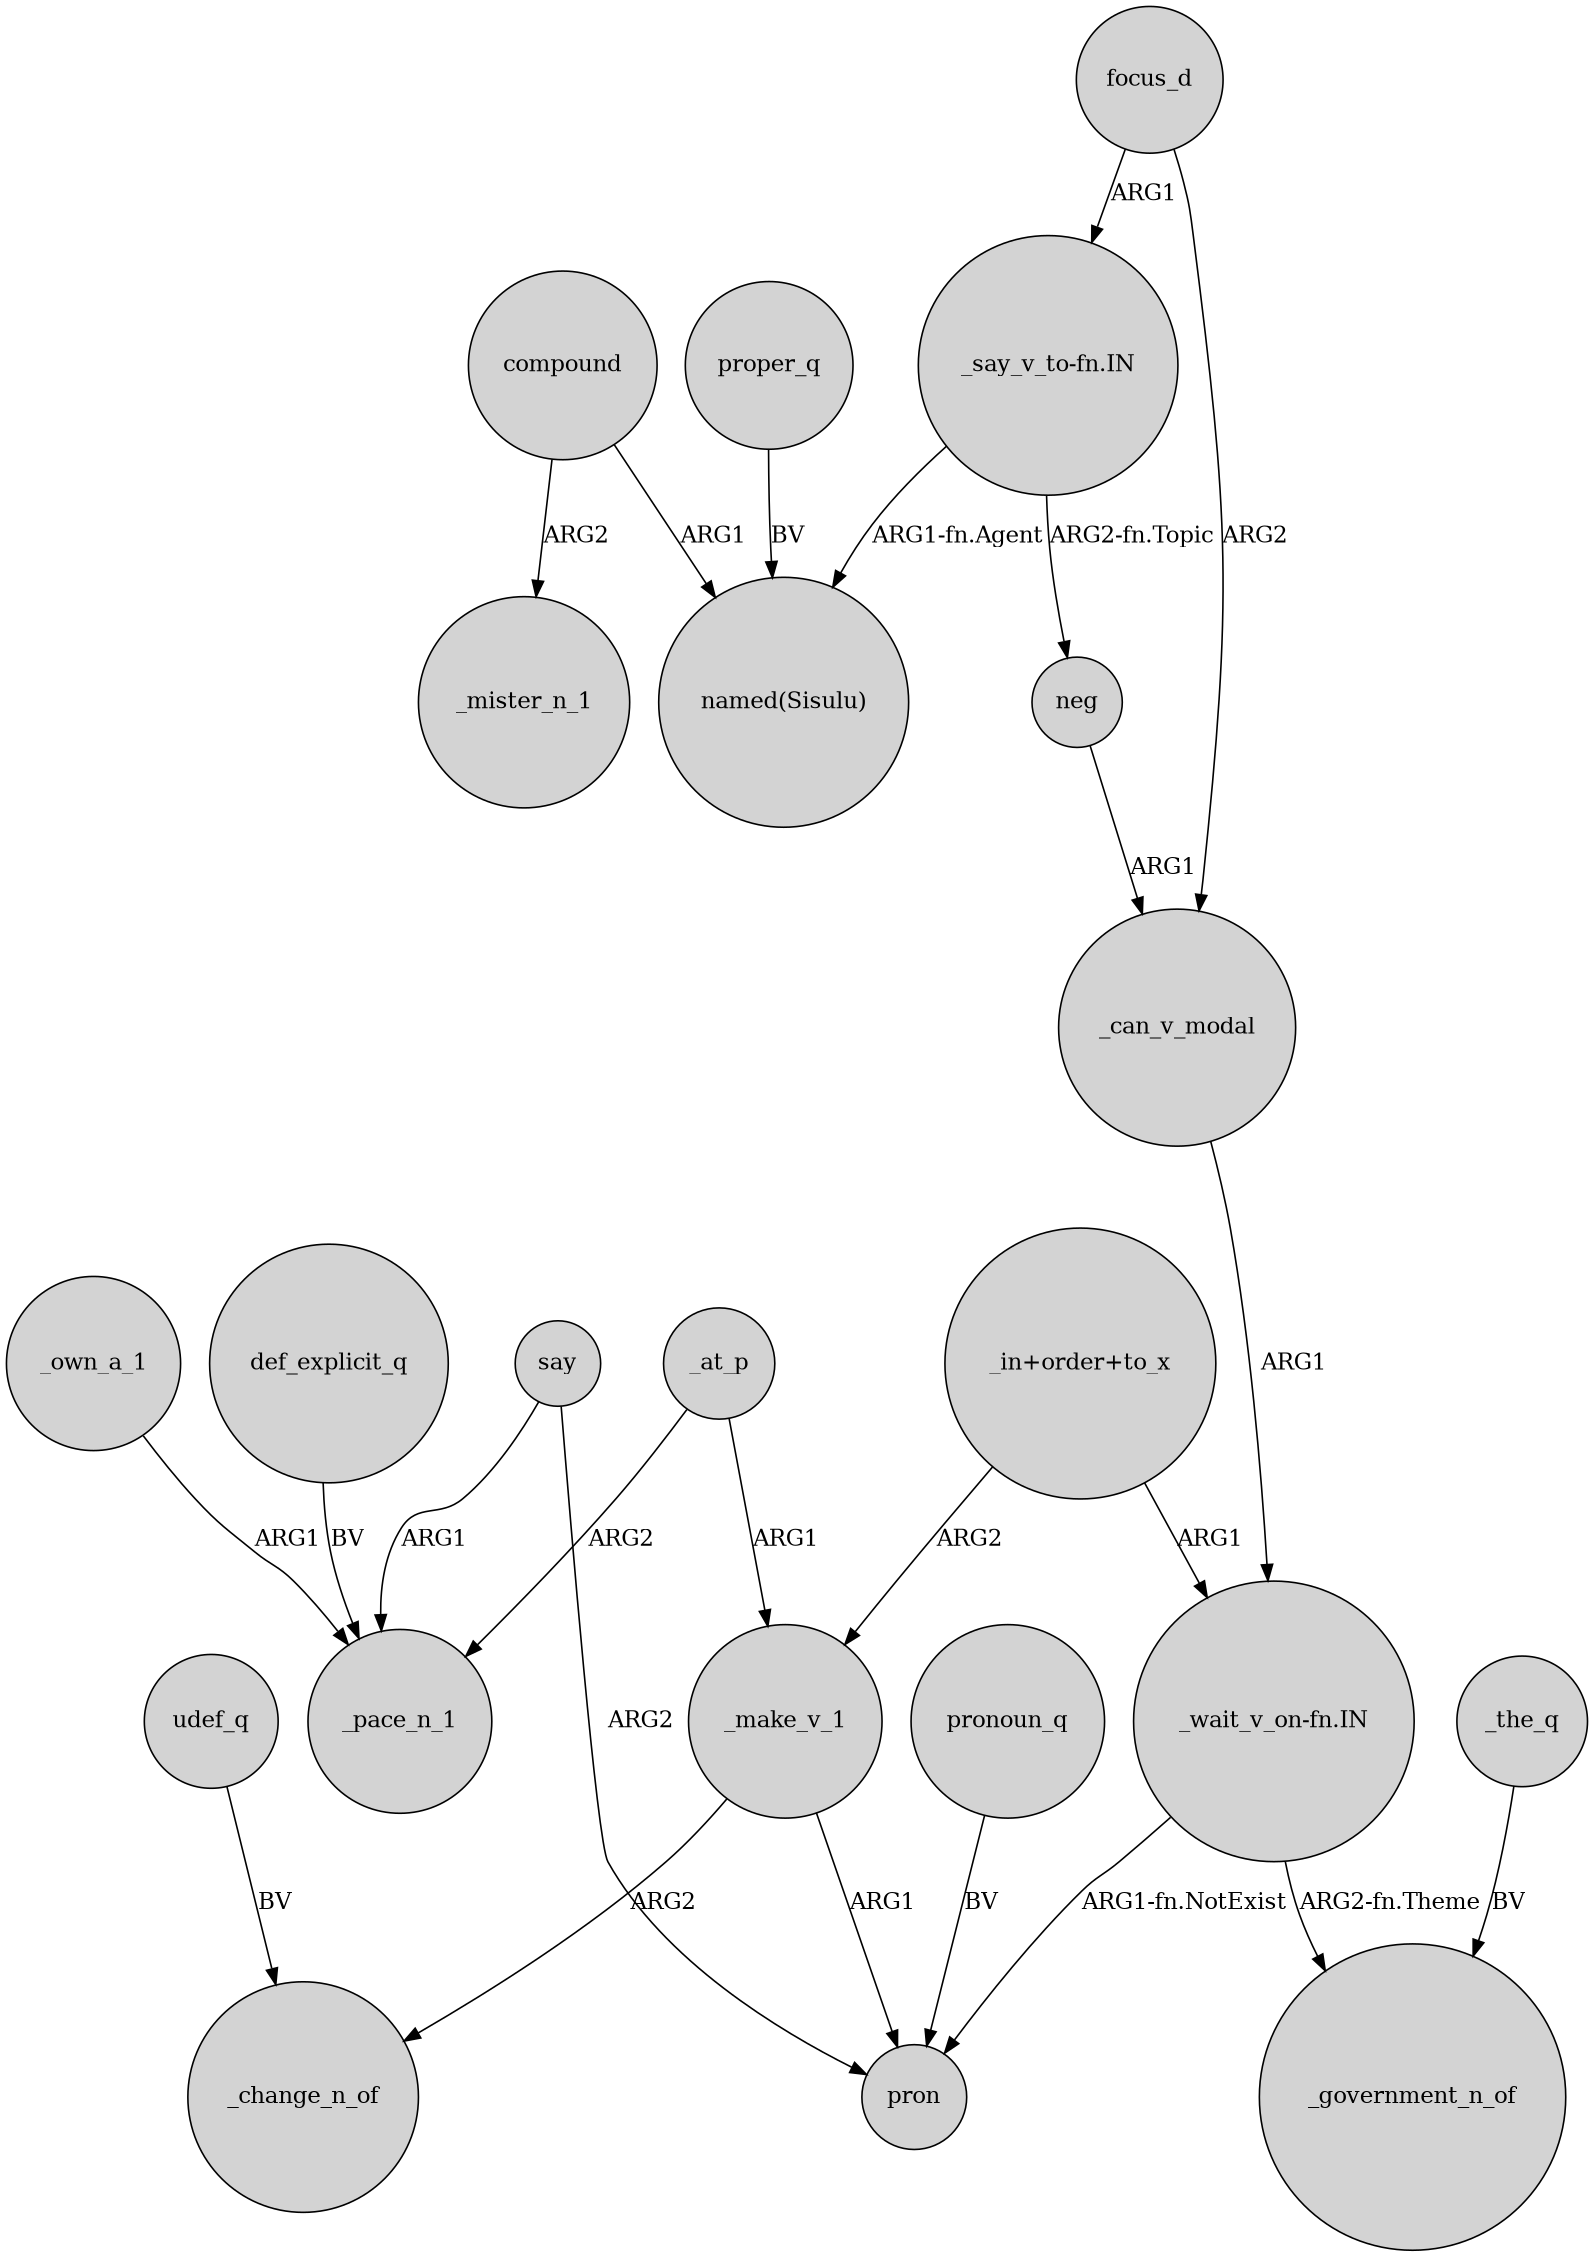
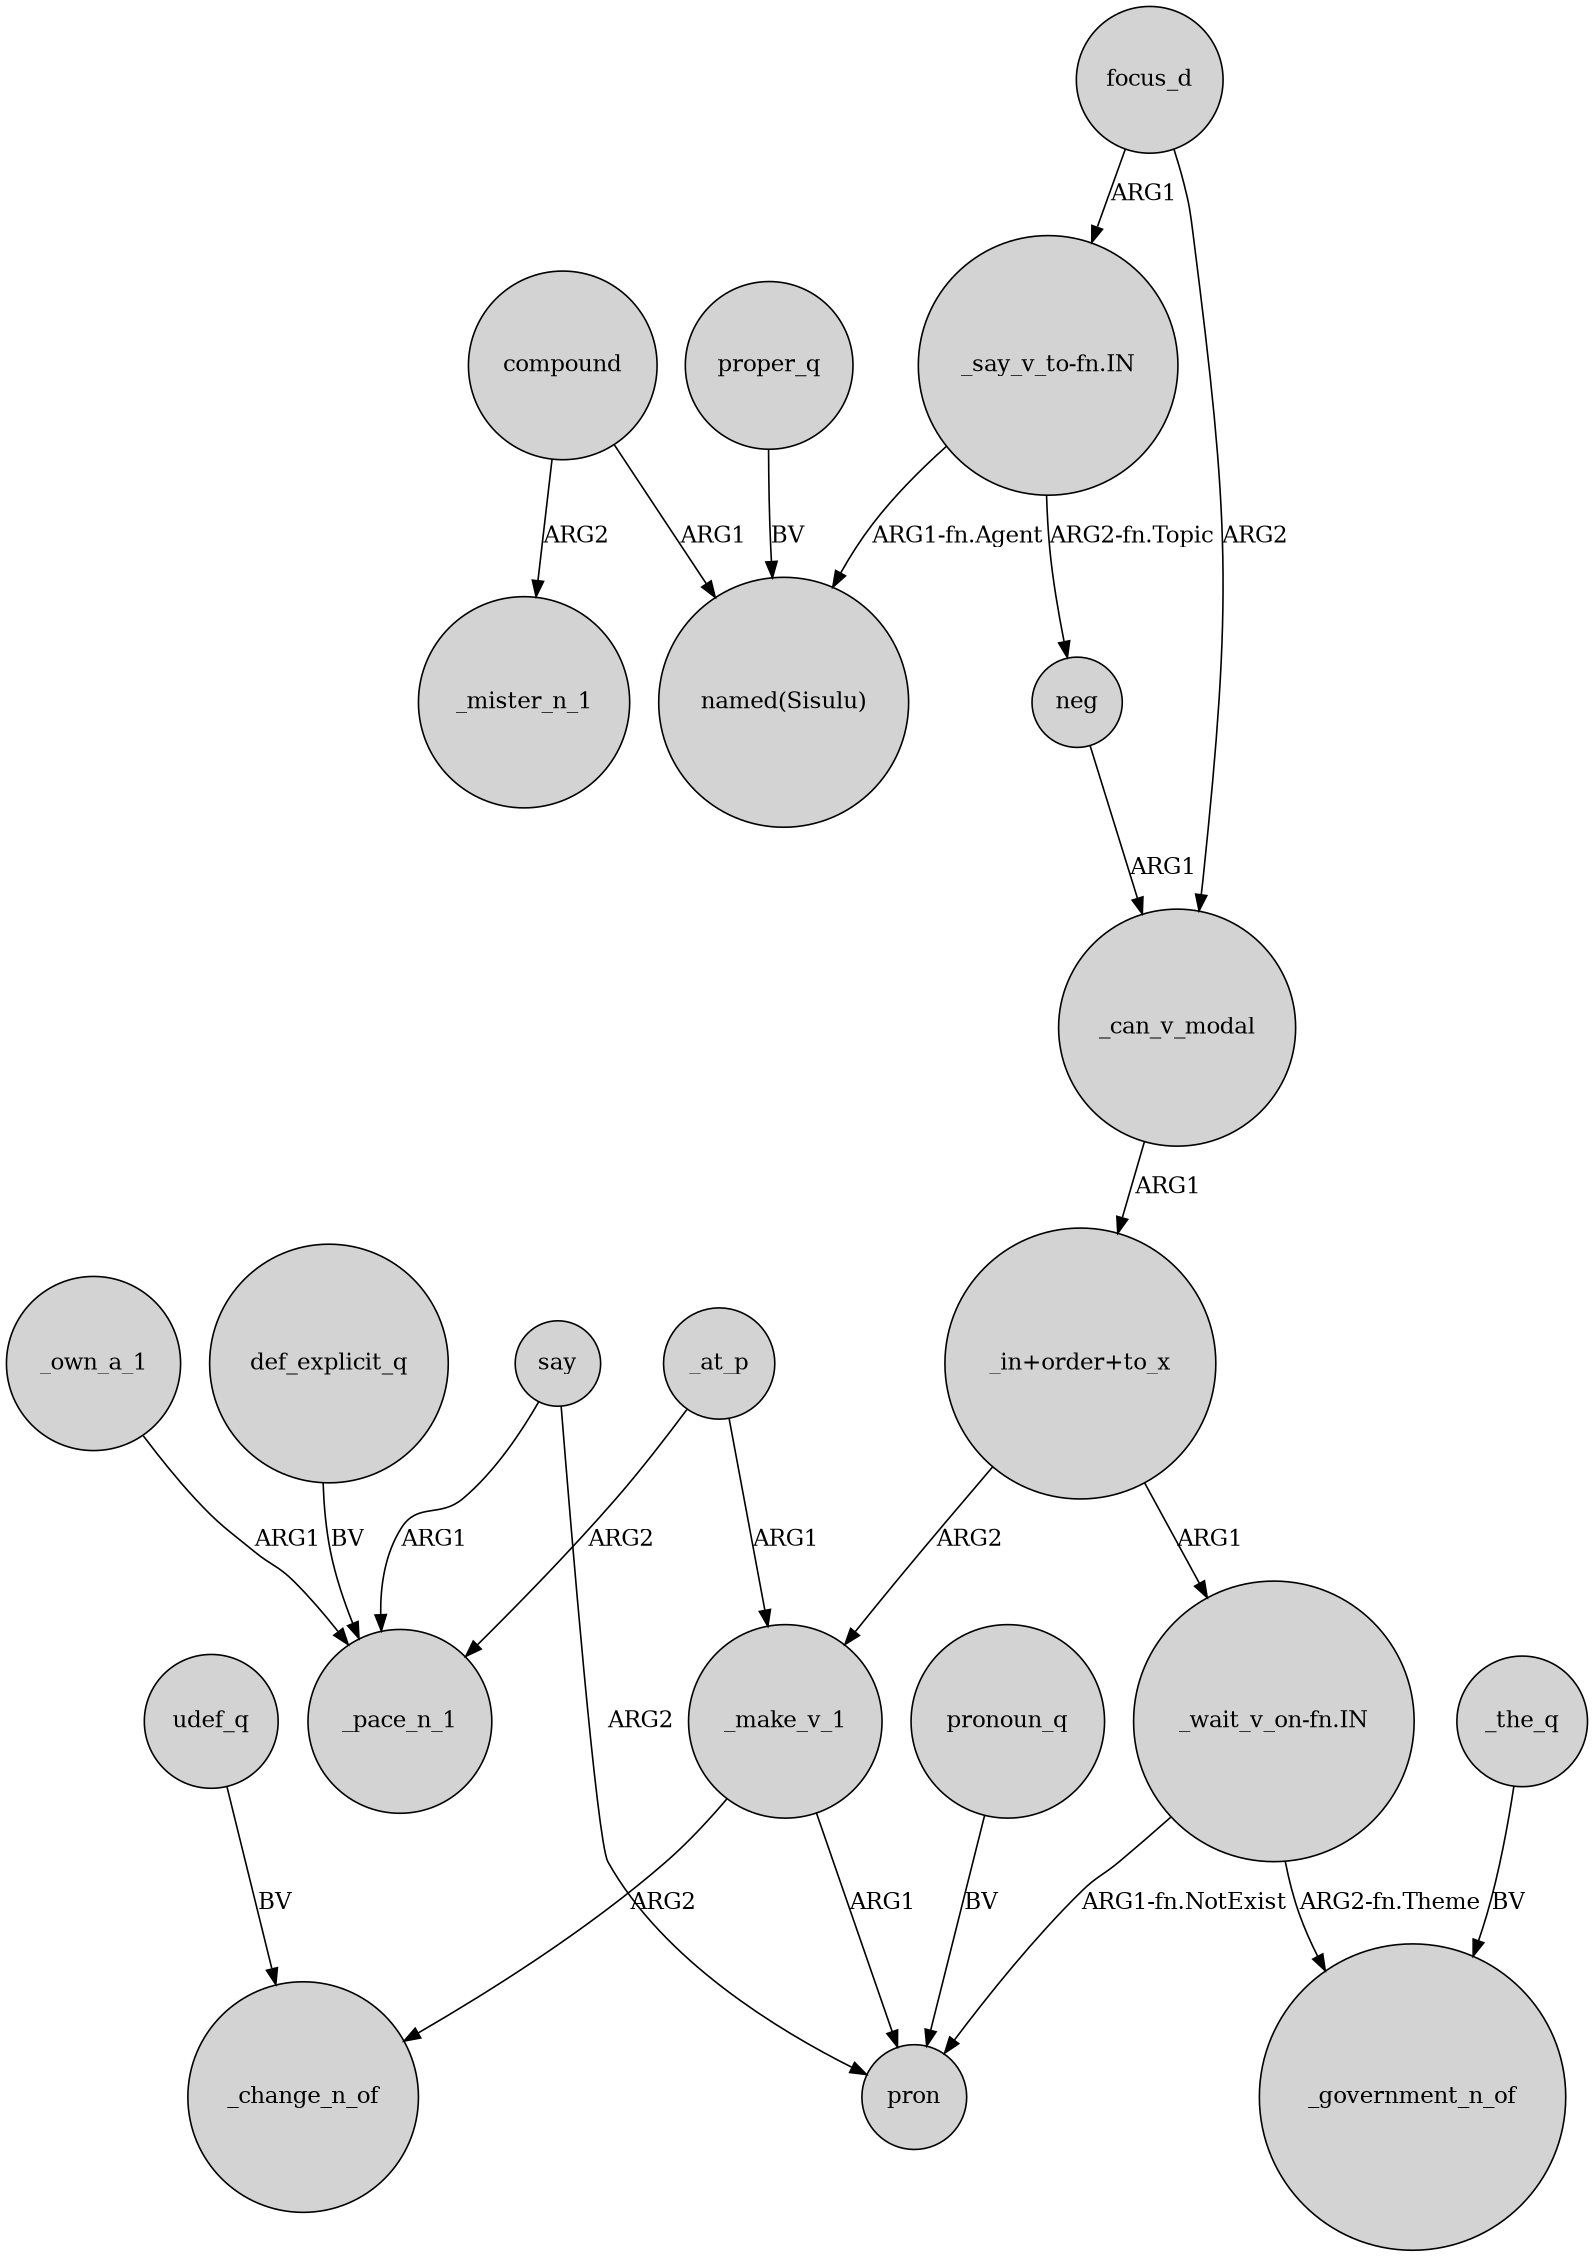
edge "_can_v_modal" -> "_wait_v_on-fn.IN": now "_can_v_modal" -> "_in+order+to_x"
